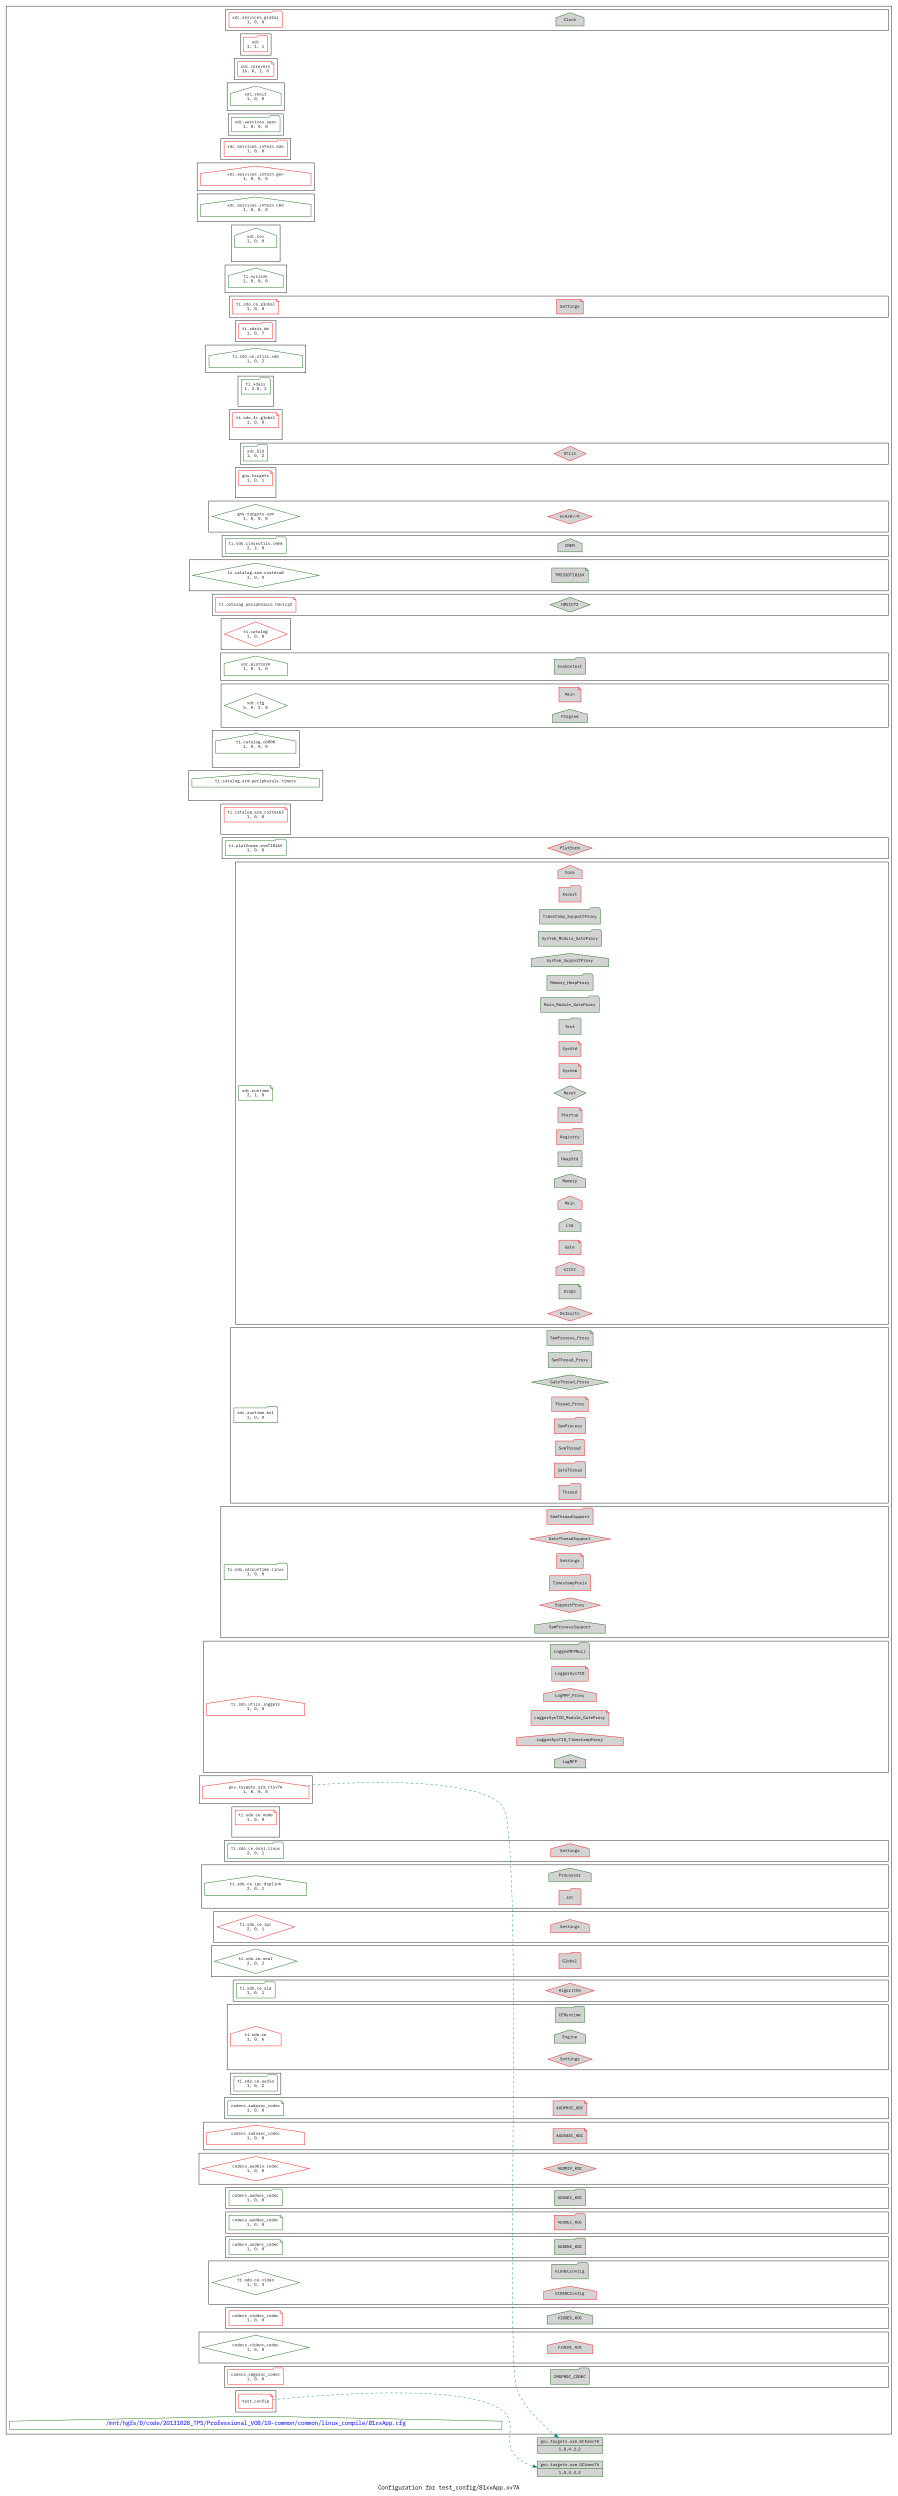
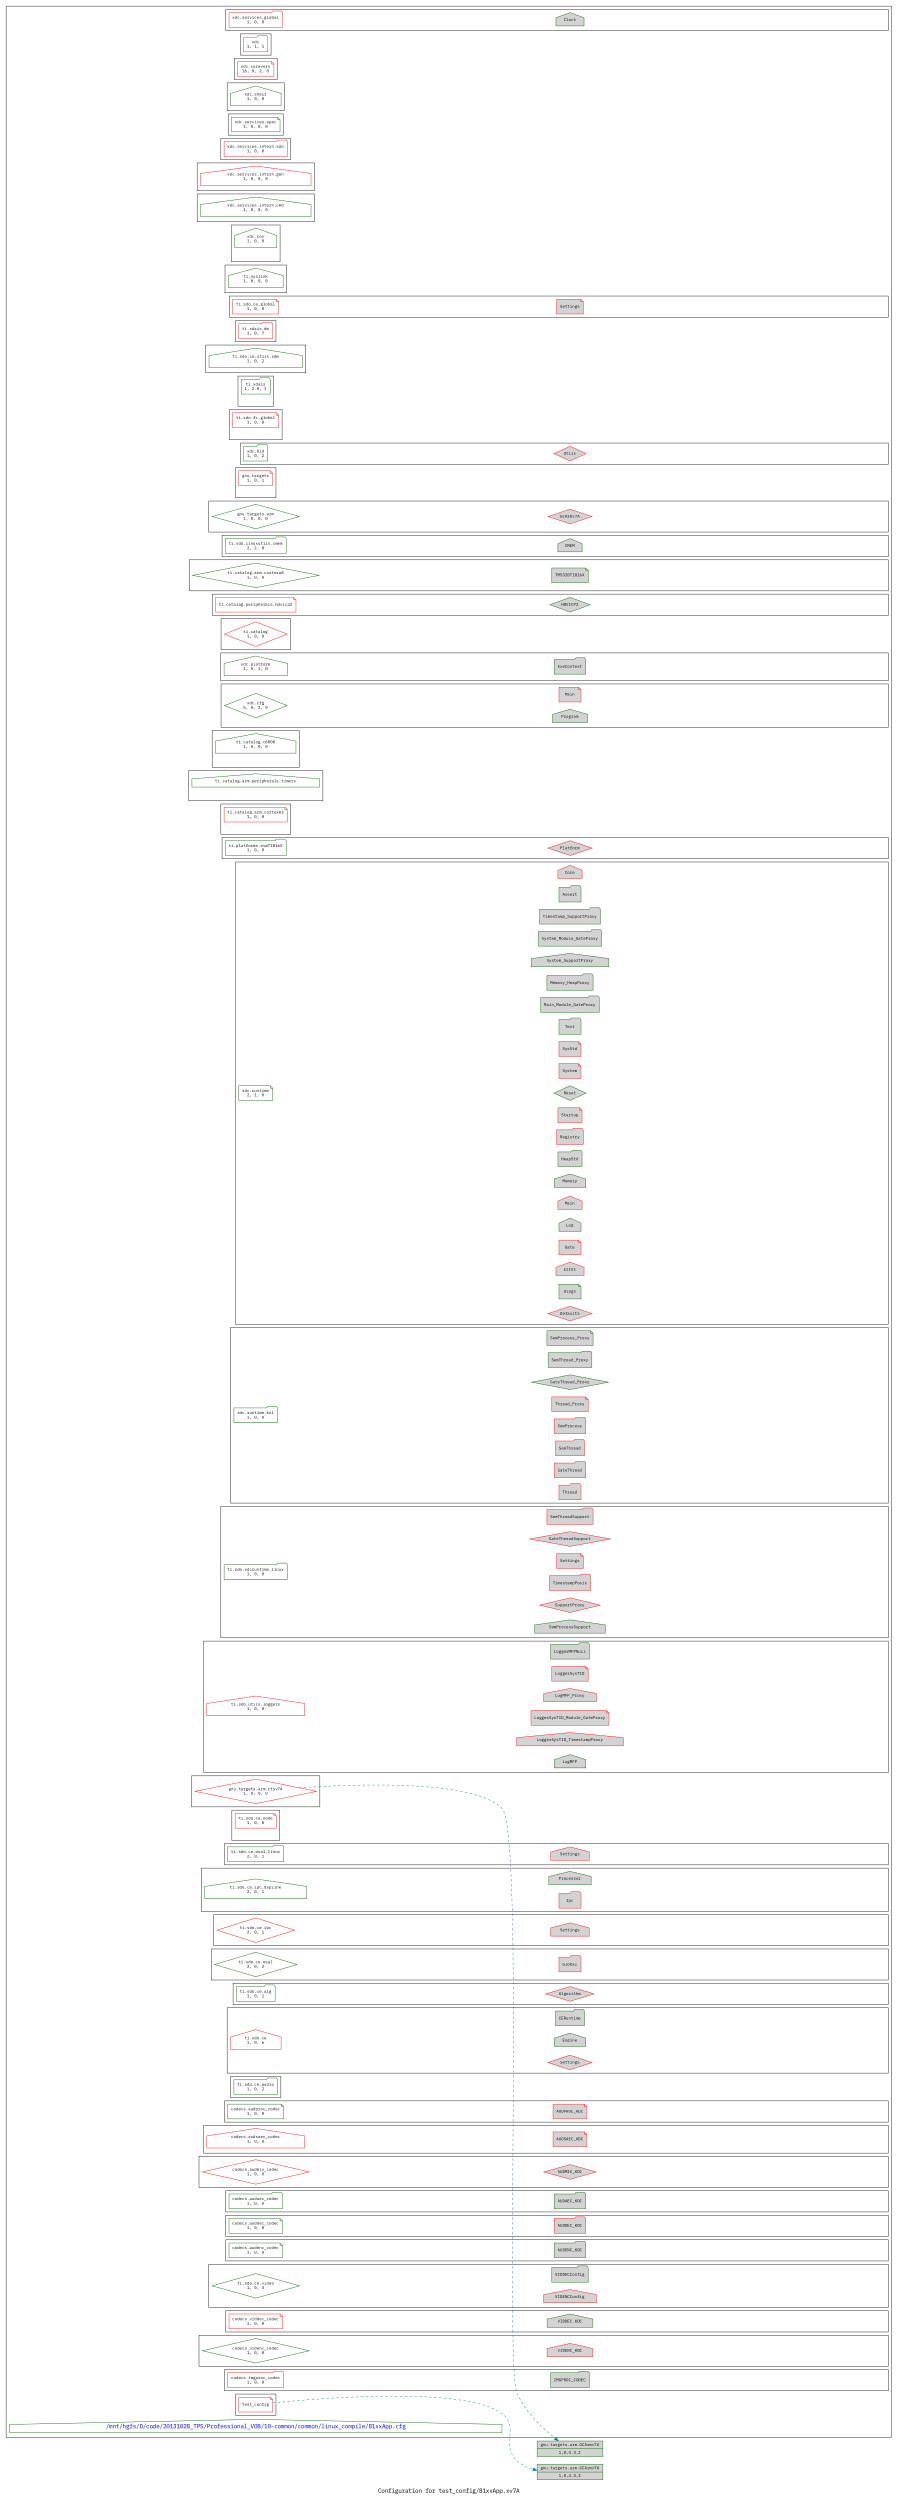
node "xdc.services.spec 1, 0, 0, 0": shape folder -> note
node "Assert": color red -> darkgreen
node "gnu.targets.arm.rtsv7A 1, 0, 0, 0": shape house -> diamond
